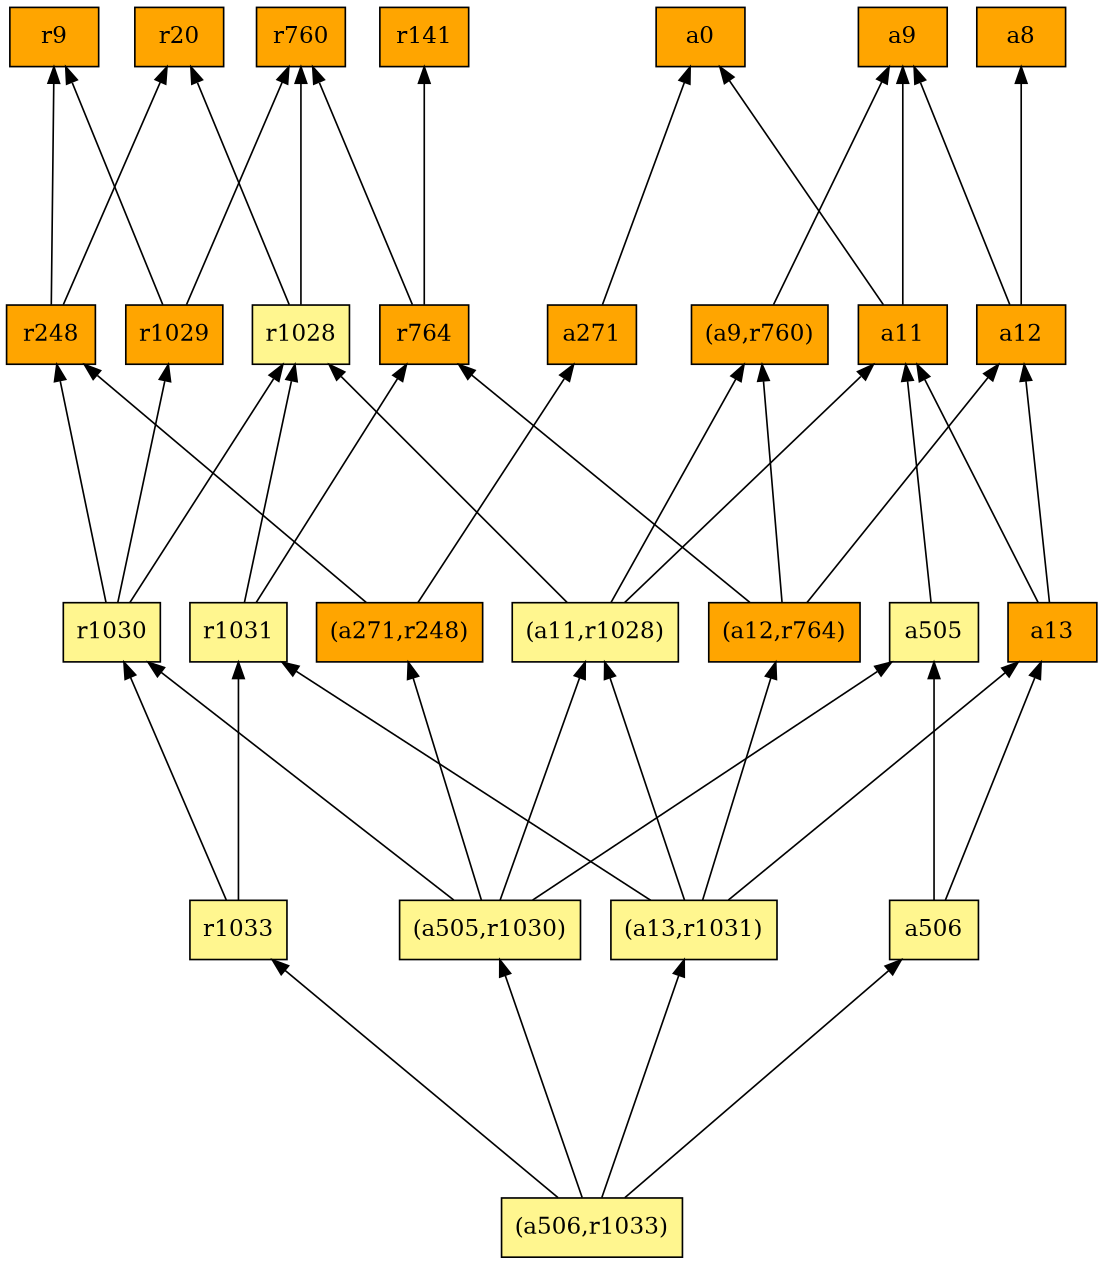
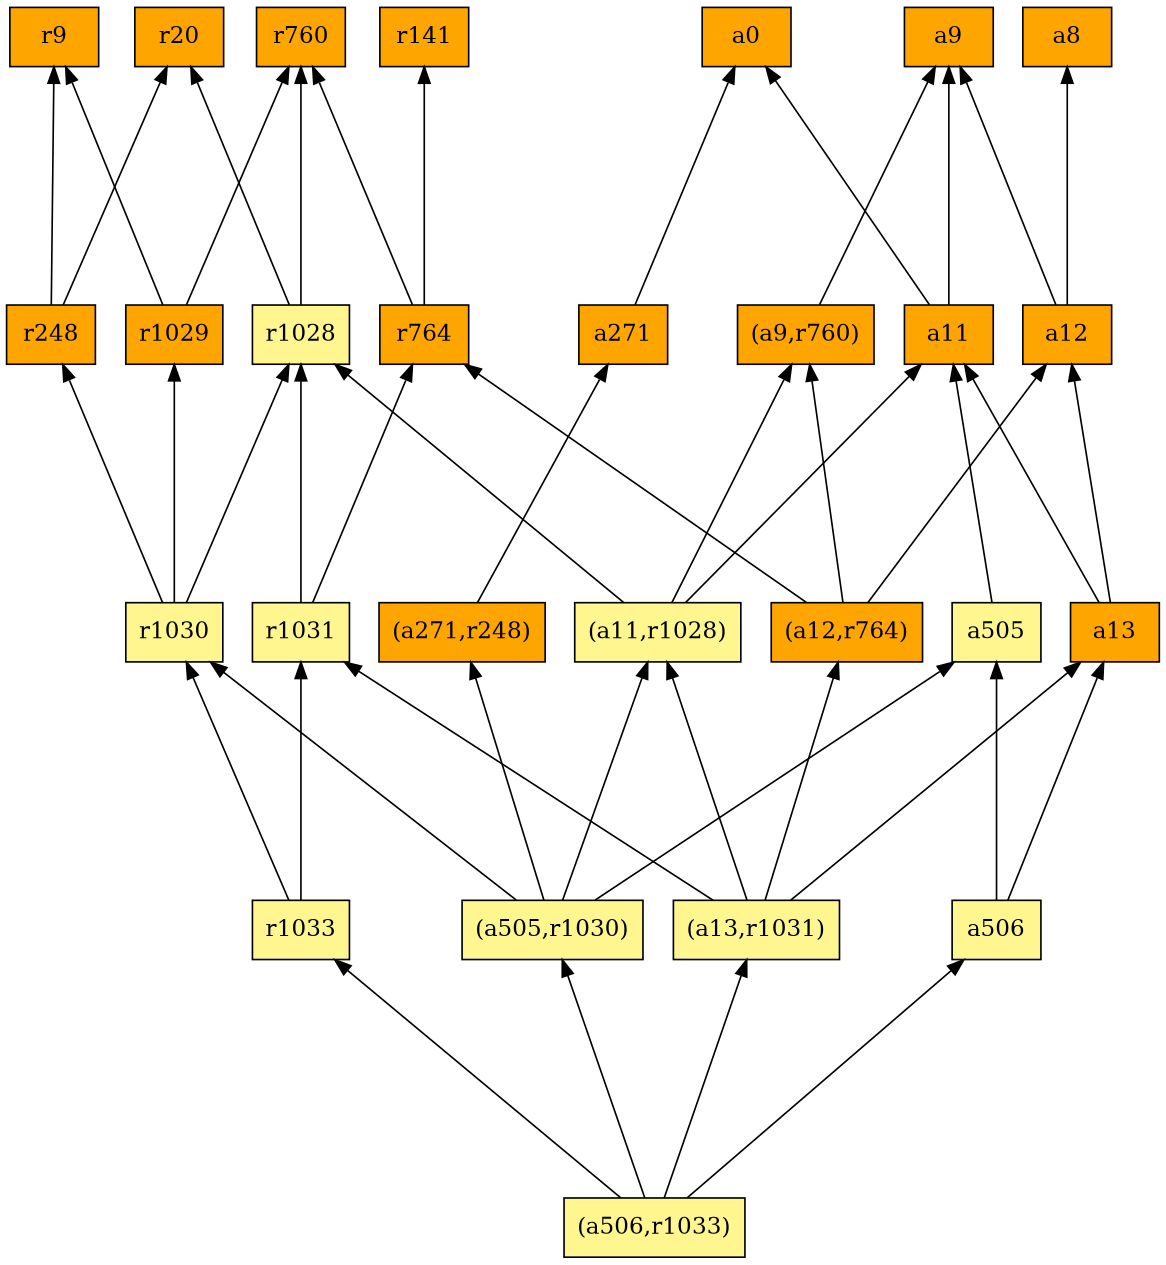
edge "(a271,r248)" -> "r248": removed
